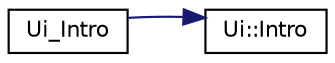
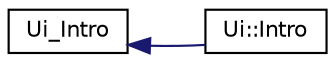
edge "Ui_Intro" -> "Ui::Intro": reversed
